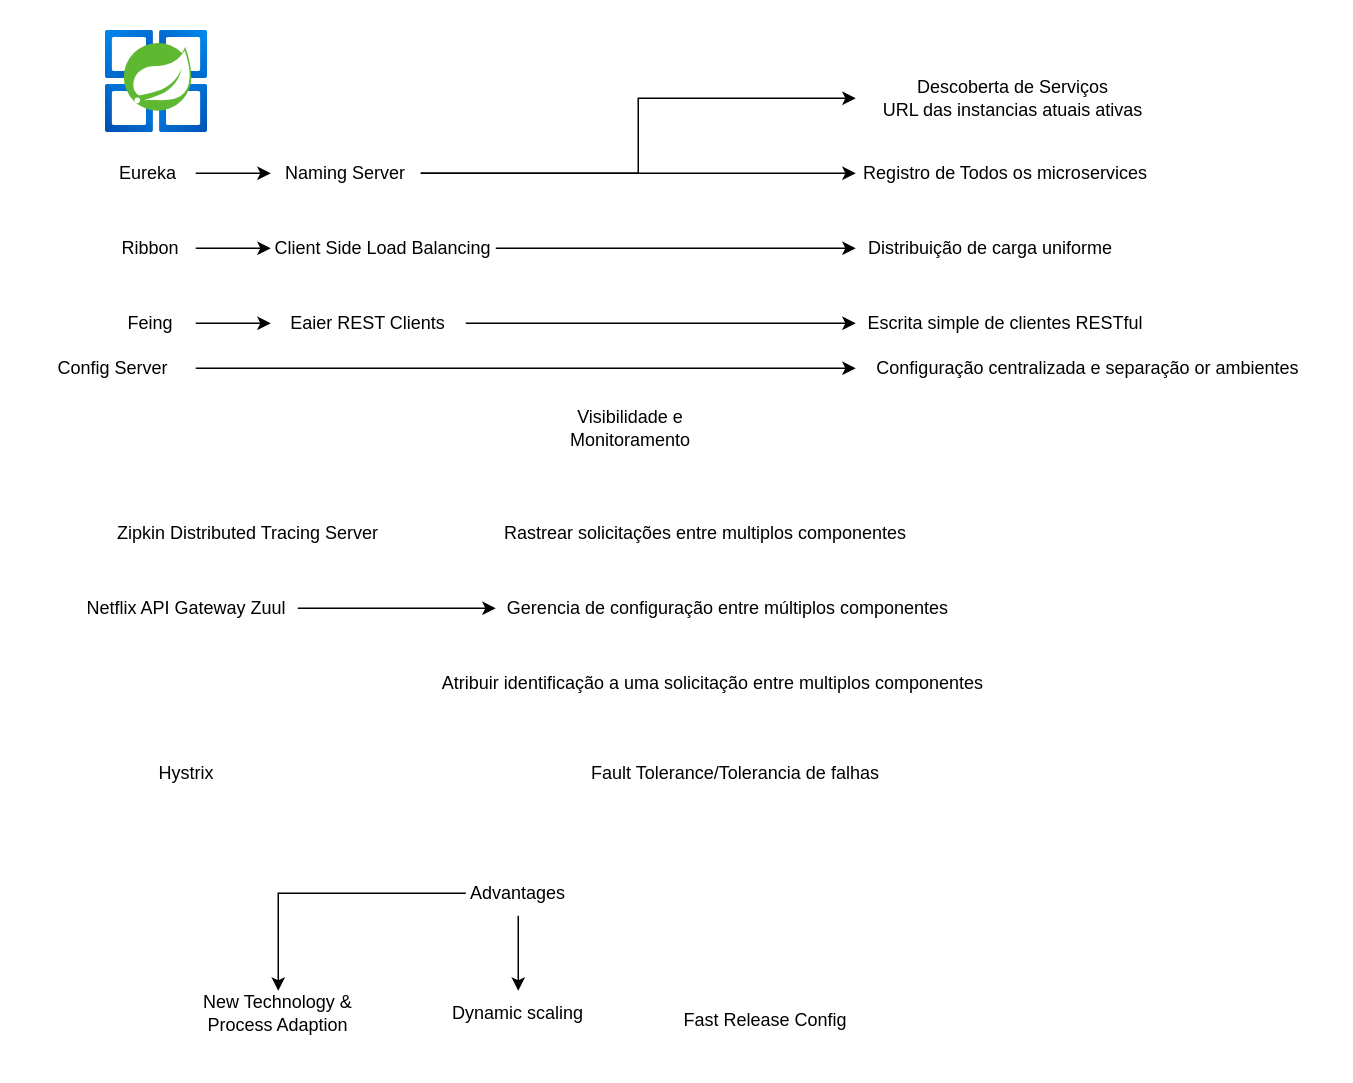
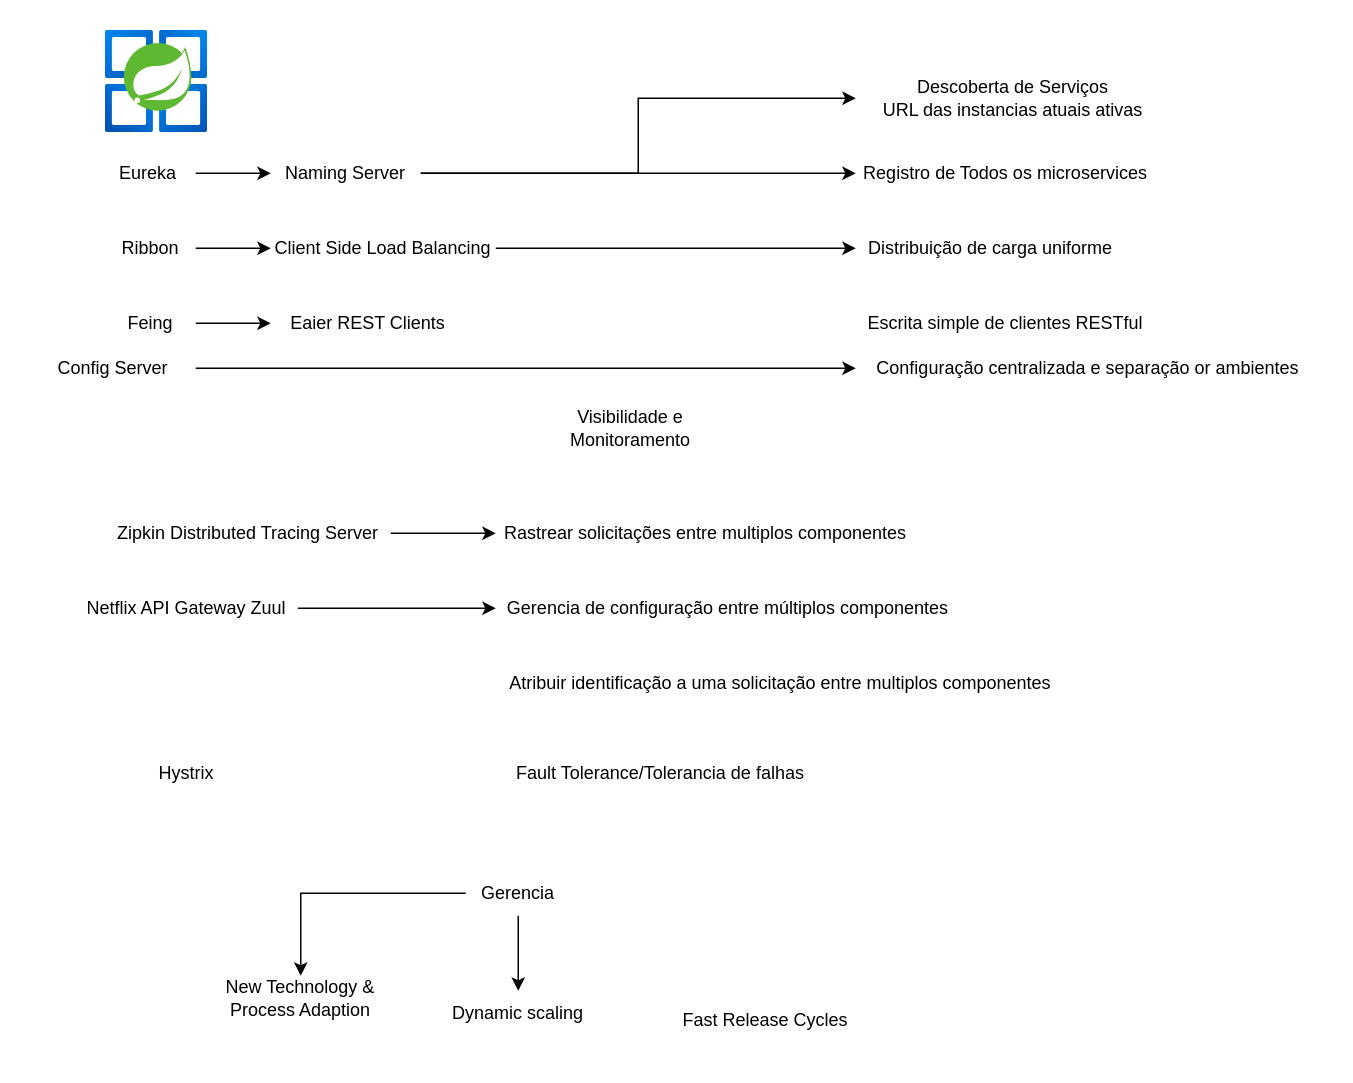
edge "Eaier REST Clients" -> "Escrita simple de clientes RESTful": removed
edge "Zipkin Distributed Tracing Server" -> "Rastrear solicitações entre multiplos componentes": added
node "Atribuir identificação a uma solicitação entre multiplos componentes": moved (713, 683) -> (781, 683)
node "Fault Tolerance/Tolerancia de falhas": moved (736, 773) -> (661, 773)
node "Advantages": label "Advantages" -> "Gerencia"
node "New Technology & Process Adaption": moved (278, 1013) -> (301, 998)
node "Fast Release Config": label "Fast Release Config" -> "Fast Release Cycles"
